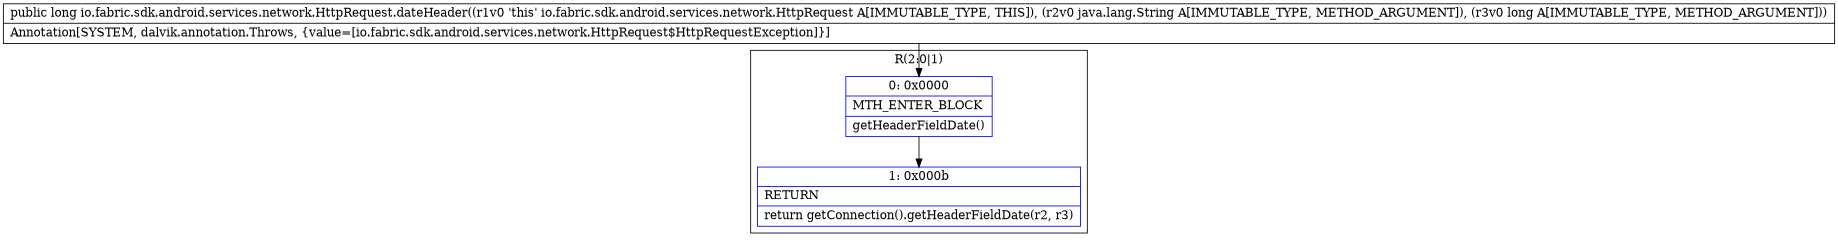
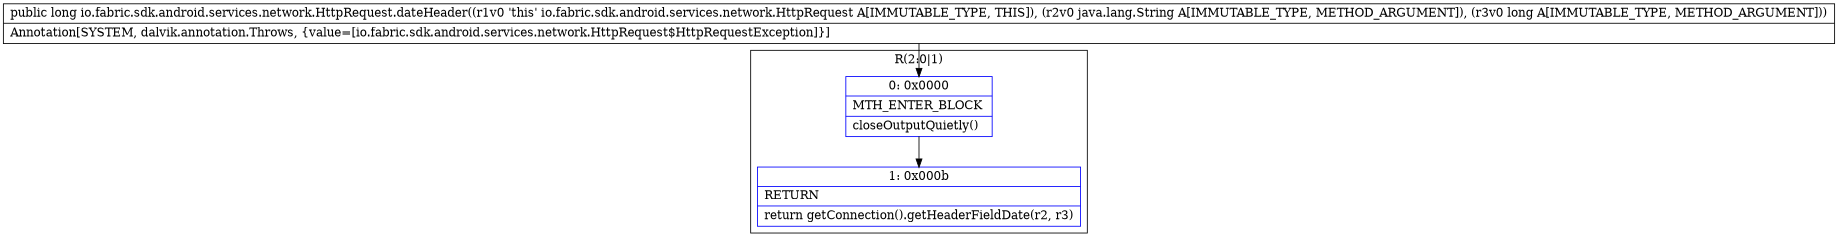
node "0: 0x0000": text "getHeaderFieldDate()" -> "closeOutputQuietly()"
